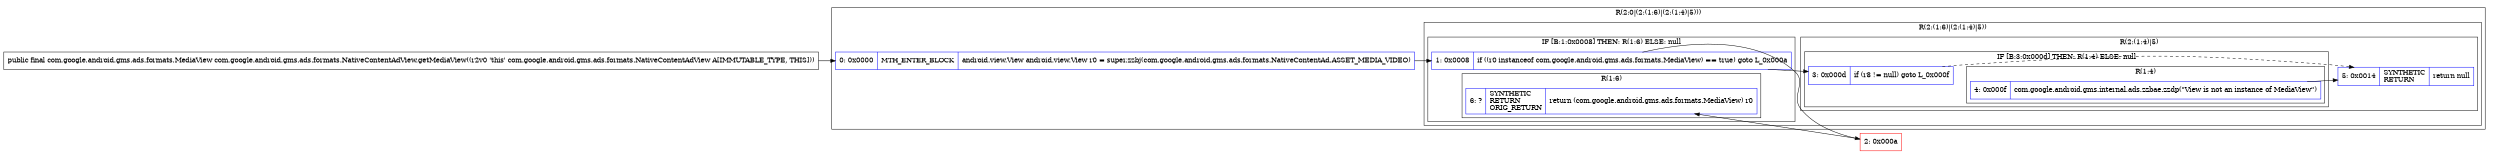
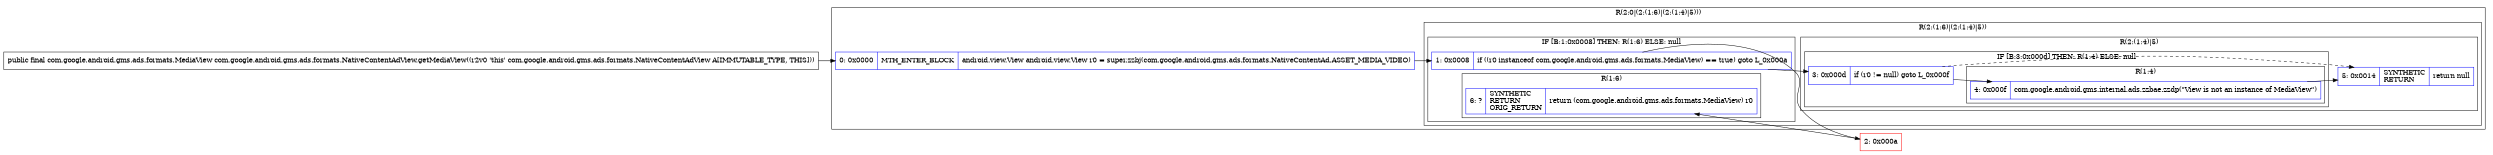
node "3: 0x000d": text "if (r8 != null) goto L_0x000f" -> "if (r0 != null) goto L_0x000f"
edge "3: 0x000d" -> "4: 0x000f": added
